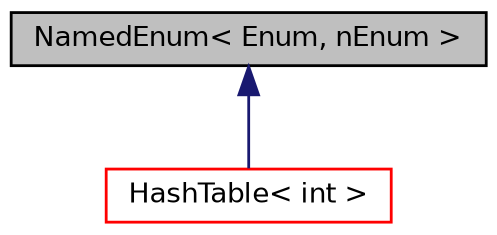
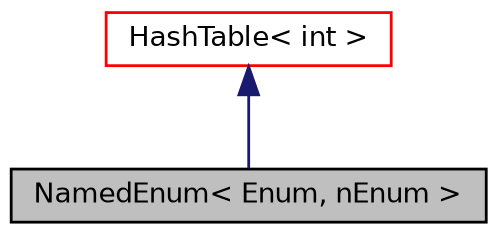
edge "HashTable< int >" -> "NamedEnum< Enum, nEnum >": reversed
